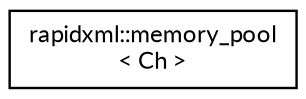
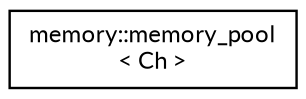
node "rapidxml::memory_pool < Ch >": label "rapidxml::memory_pool < Ch >" -> "memory::memory_pool < Ch >"
